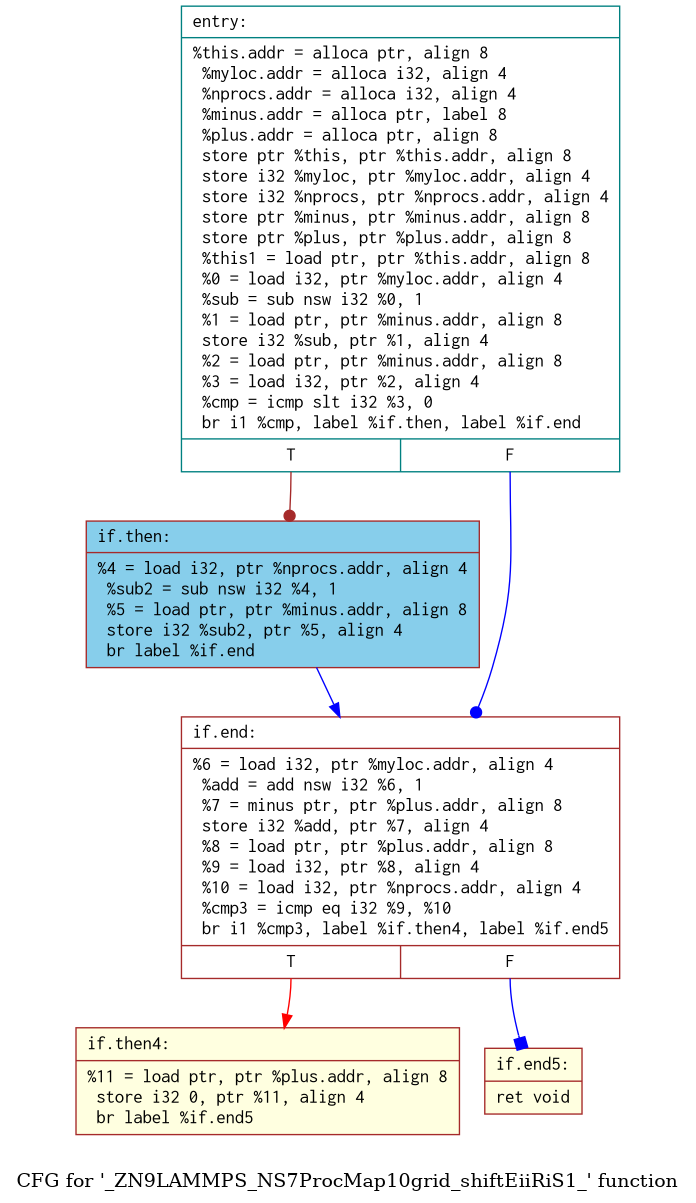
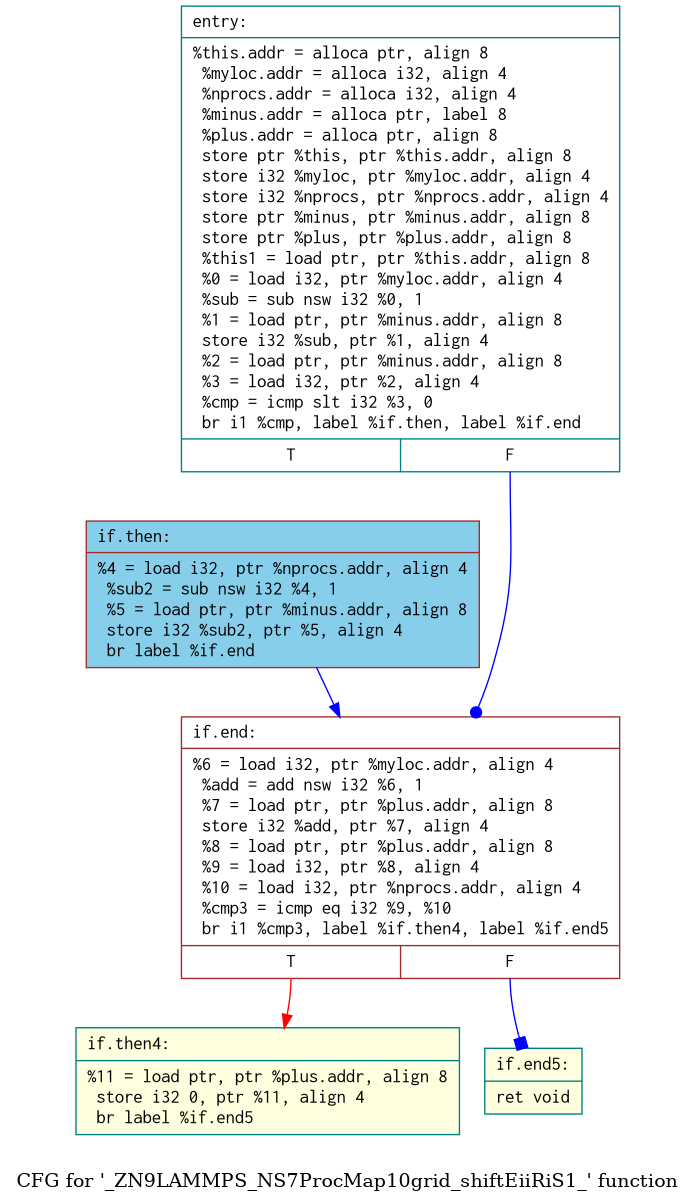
edge "entry:" -> "if.then:": removed
node "if.end:": text "%7 = minus ptr, ptr %plus.addr, align 8" -> "%7 = load ptr, ptr %plus.addr, align 8"
node "if.then4:": color brown -> teal
node "if.end5:": color brown -> teal
